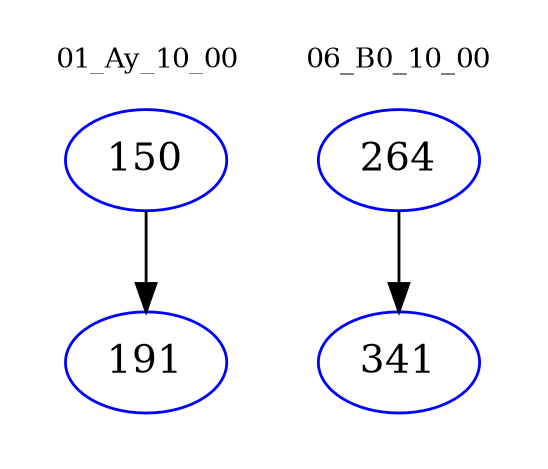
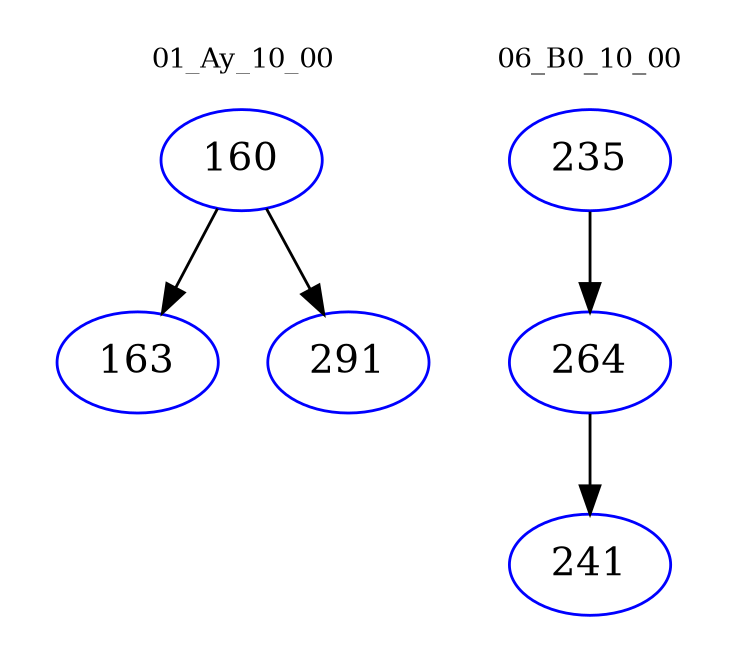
node "150": label "150" -> "160"
node "235": added
node "163": added
node "191": label "191" -> "291"
node "341": label "341" -> "241"
